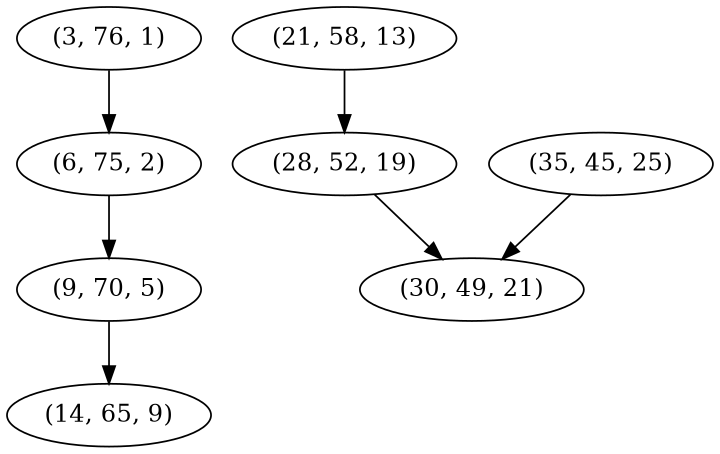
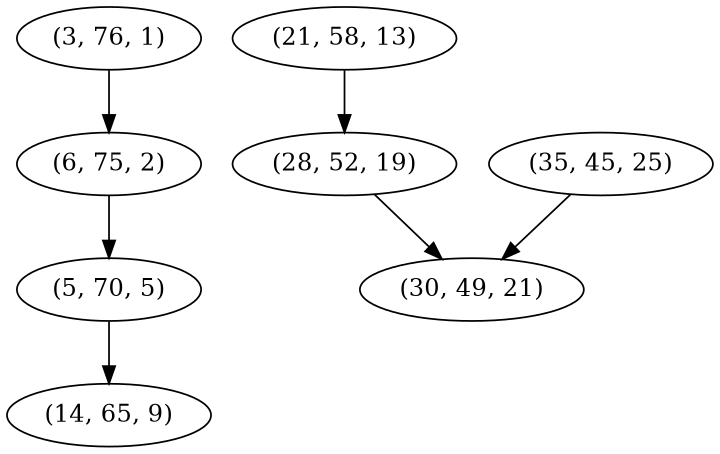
node "(9, 70, 5)": label "(9, 70, 5)" -> "(5, 70, 5)"
